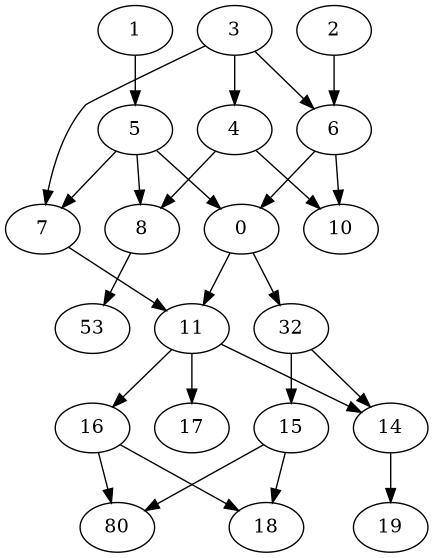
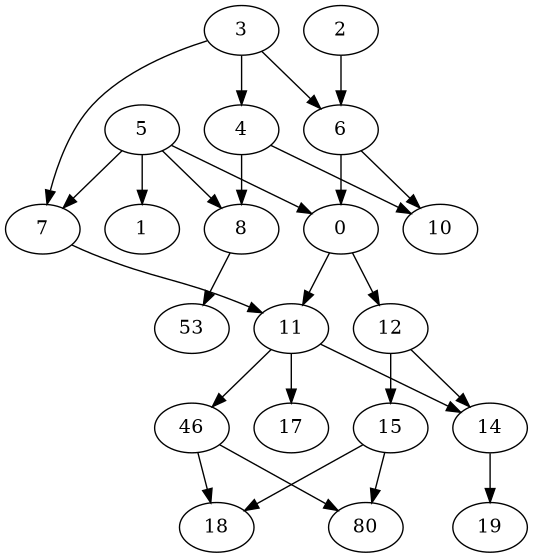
edge "1" -> "5": reversed
node "32": label "32" -> "12"
node "16": label "16" -> "46"
